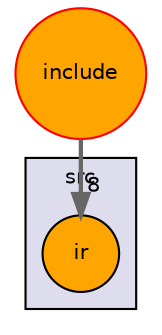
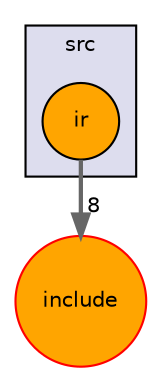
edge "include" -> "ir": reversed
